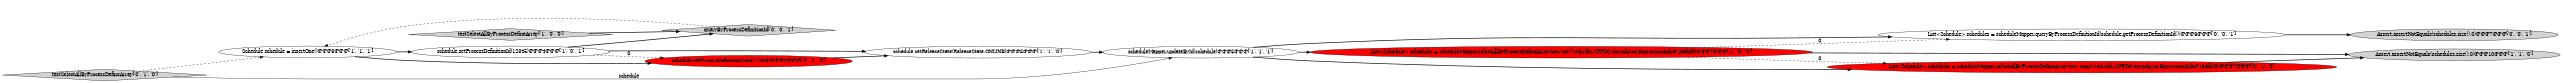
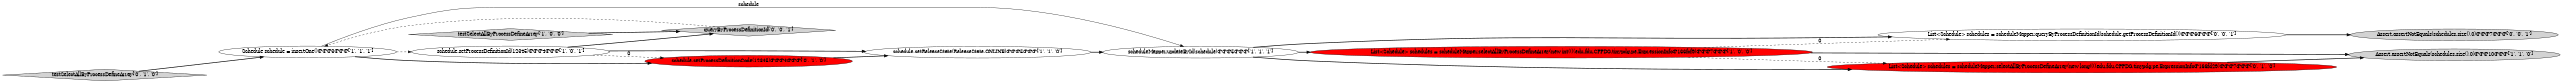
edge "Schedule schedule = insertOne()@@@3@@@['1', '1', '1']" -> "schedule.setProcessDefinitionId(12345)@@@4@@@['1', '0', '1']": style bold -> dashed
edge "testSelectAllByProcessDefineArray['0', '1', '0']" -> "Schedule schedule = insertOne()@@@3@@@['1', '1', '1']": style dashed -> bold
edge "testSelectAllByProcessDefineArray['0', '1', '0']" -> "scheduleMapper.updateById(schedule)@@@5@@@['1', '1', '1']": now "Schedule schedule = insertOne()@@@3@@@['1', '1', '1']" -> "scheduleMapper.updateById(schedule)@@@5@@@['1', '1', '1']"
